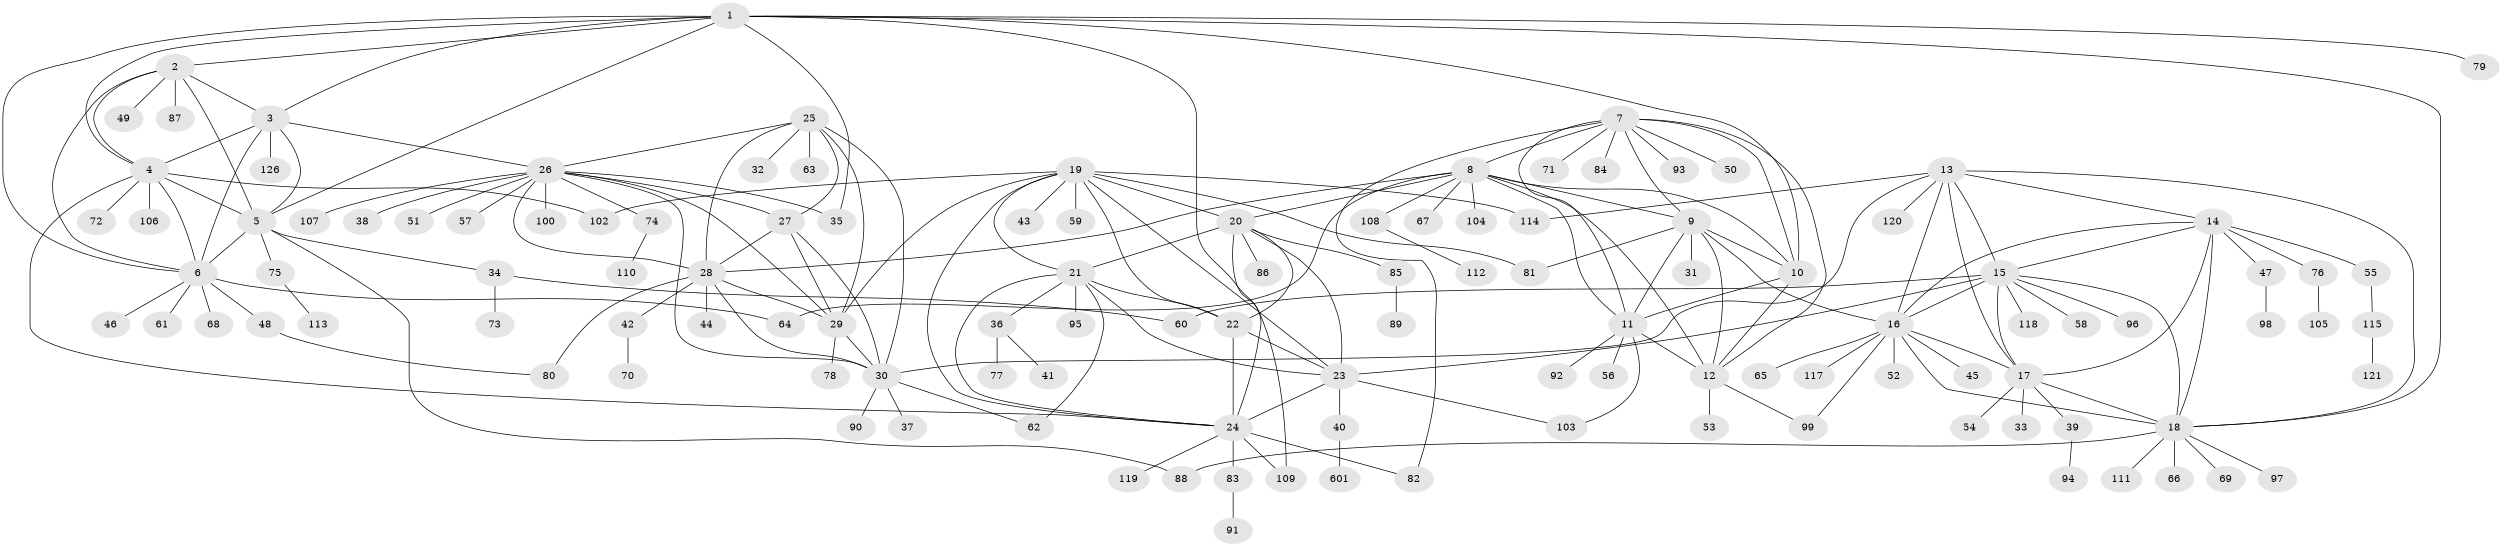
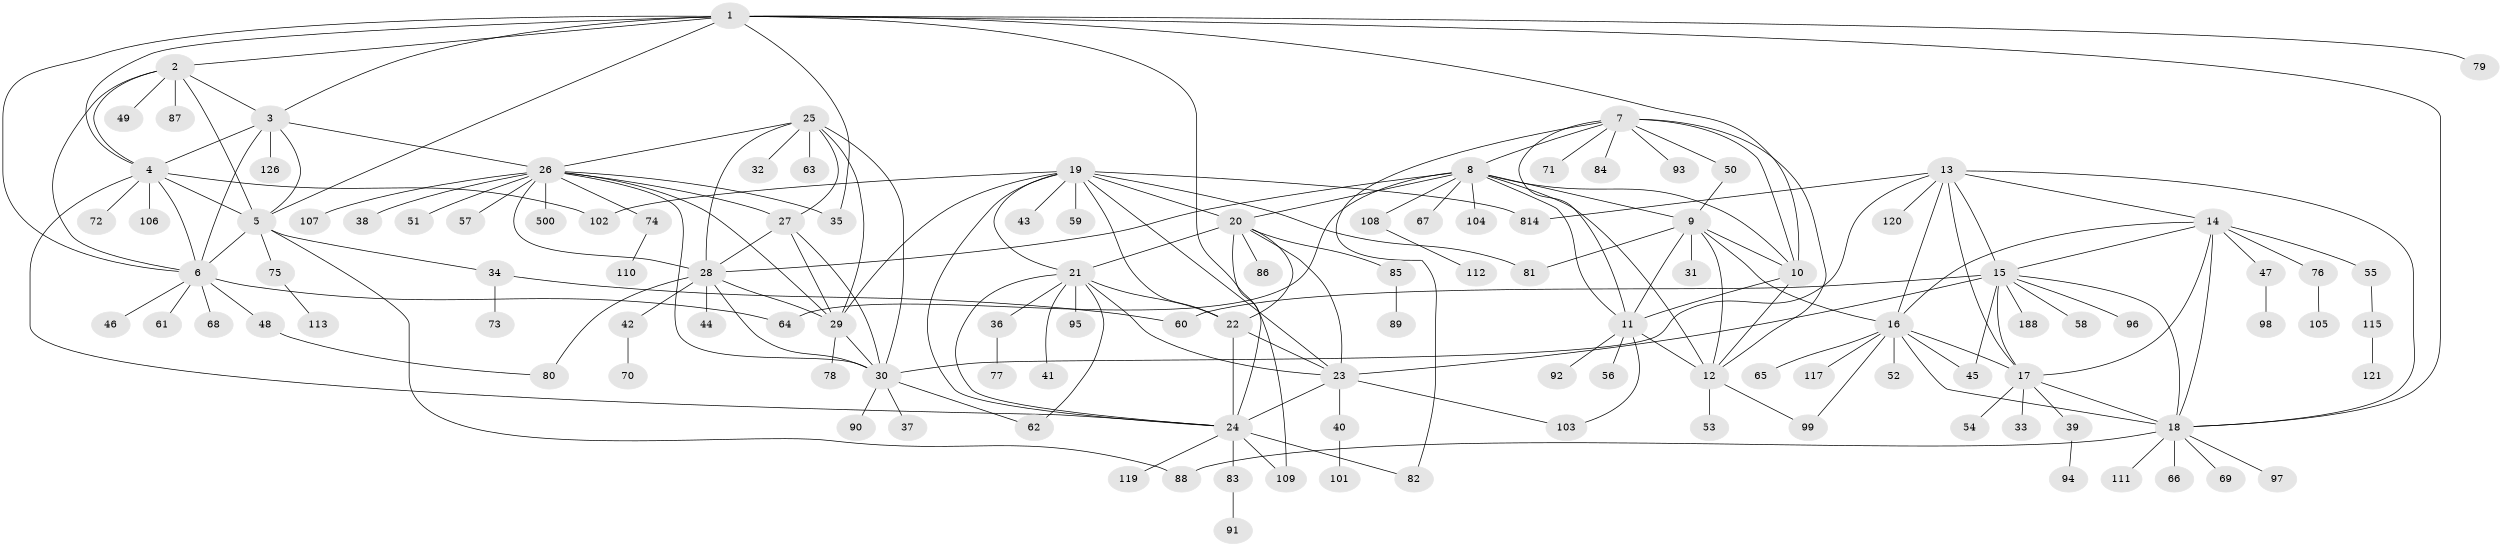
edge "7" -- "9": now "50" -- "9"
node "100": label "100" -> "500"
node "114": label "114" -> "814"
edge "15" -- "16": now "15" -- "45"
node "118": label "118" -> "188"
edge "36" -- "41": now "21" -- "41"
node "601": label "601" -> "101"
